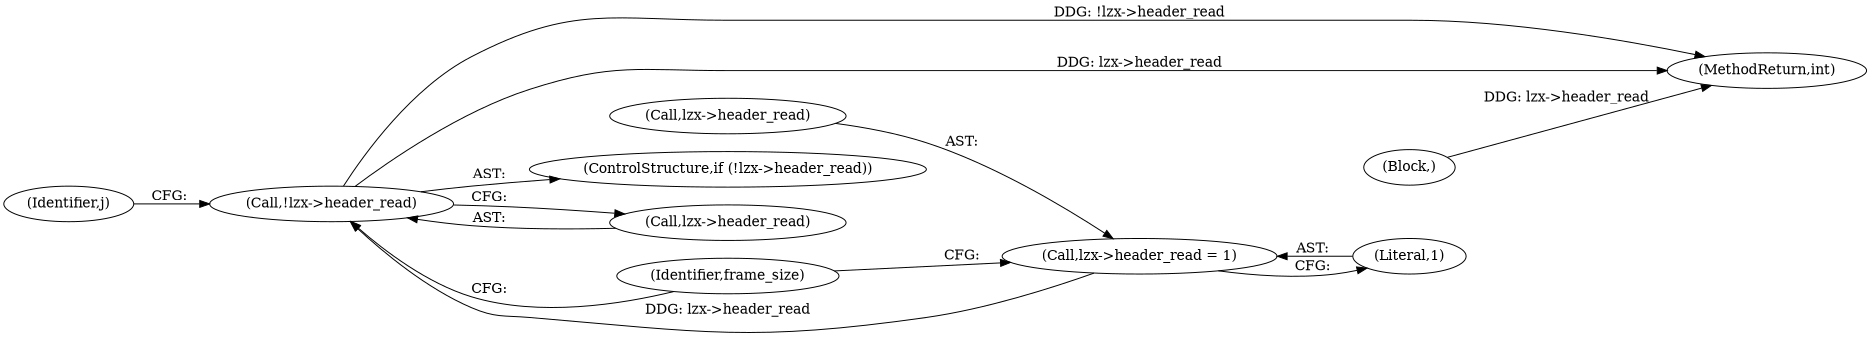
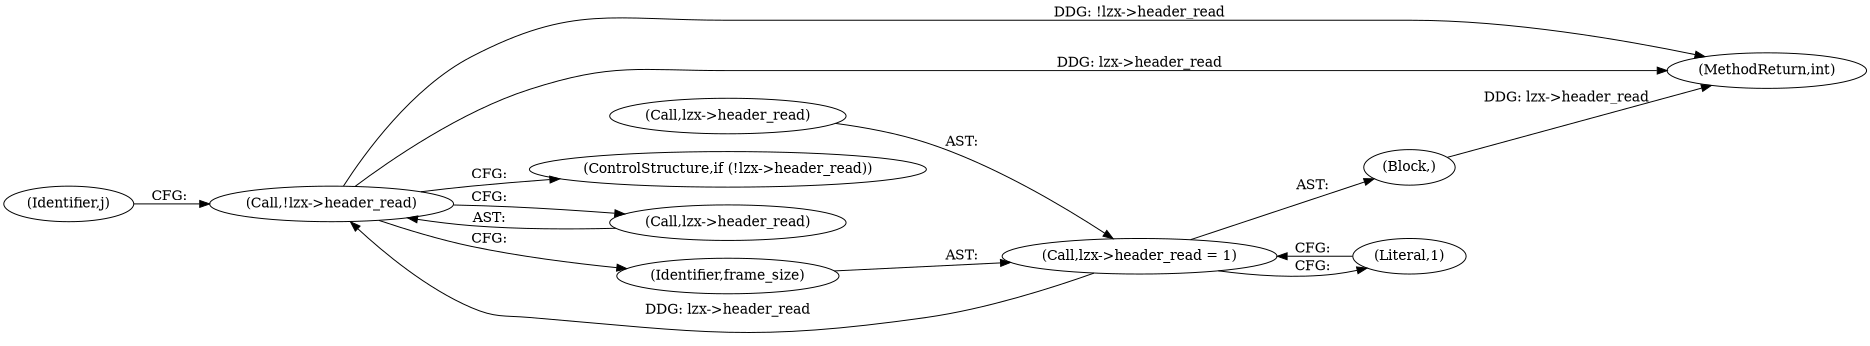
edge "(Call,!lzx->header_read)" -> "(ControlStructure,if (!lzx->header_read))": label "AST: " -> "CFG: "
edge "(Call,lzx->header_read = 1)" -> "(Block,)": added, label "AST:"
edge "(Literal,1)" -> "(Call,lzx->header_read = 1)": label "AST: " -> "CFG: "
edge "(Identifier,frame_size)" -> "(Call,lzx->header_read = 1)": label "CFG: " -> "AST: "
edge "(Identifier,frame_size)" -> "(Call,!lzx->header_read)": reversed
